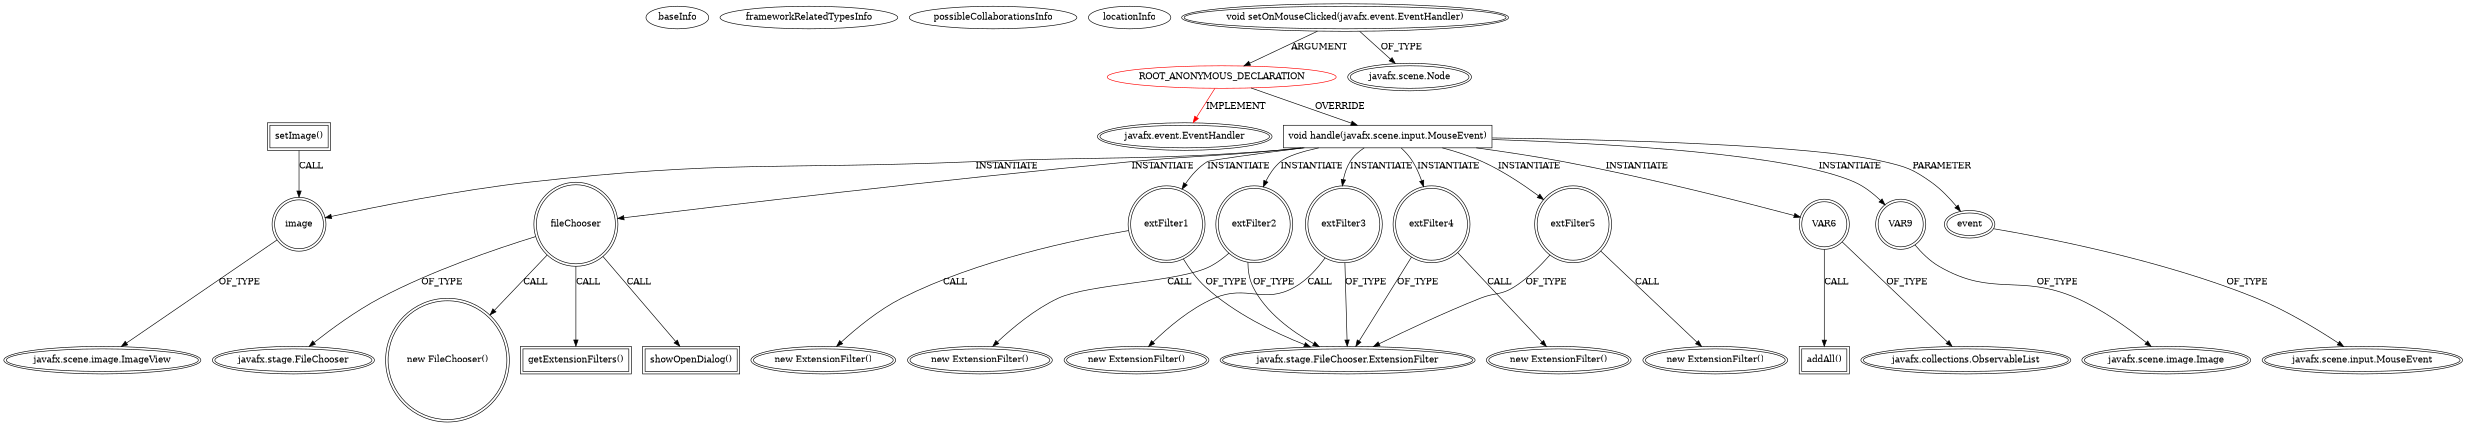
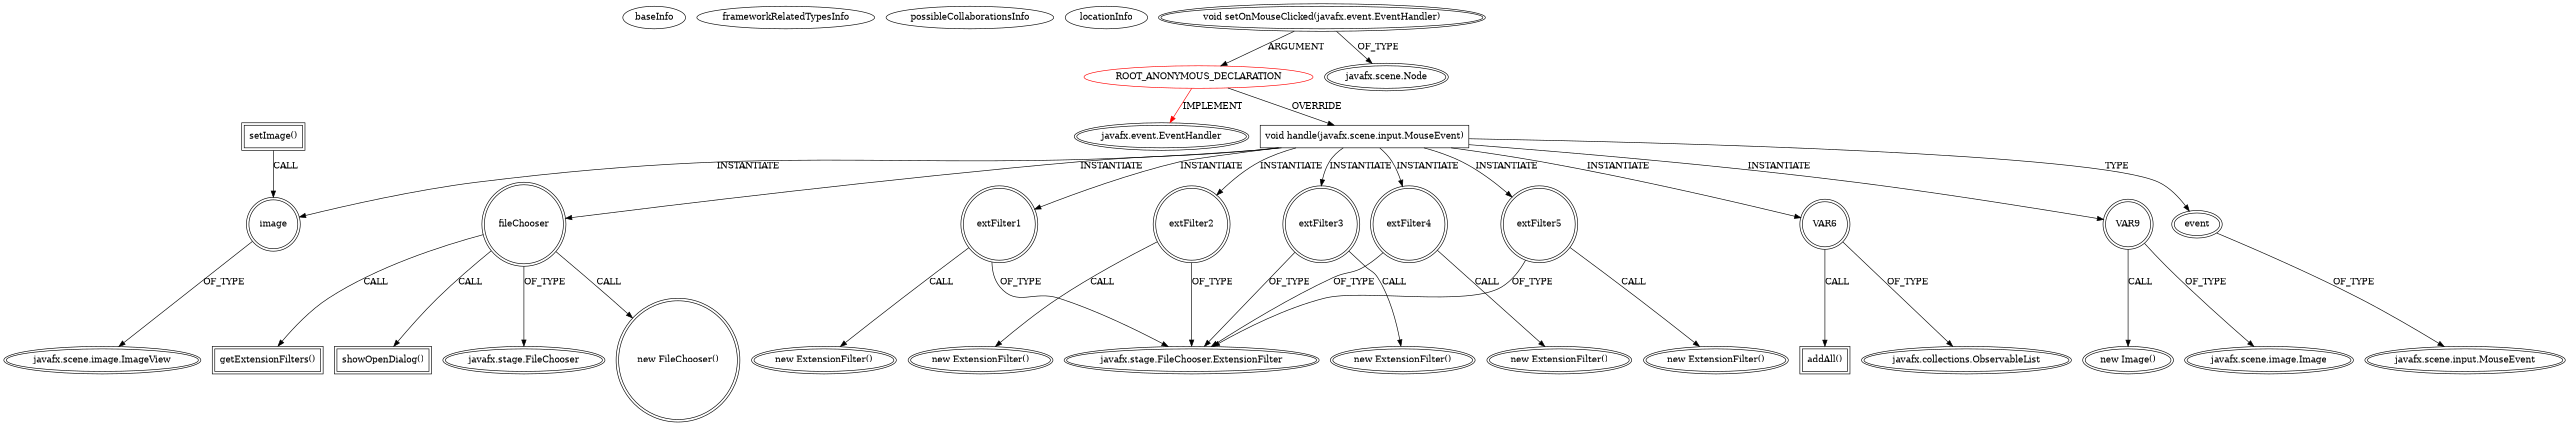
edge "void handle(javafx.scene.input.MouseEvent)" -> "event": label "PARAMETER" -> "TYPE"
node "new Image()": added
